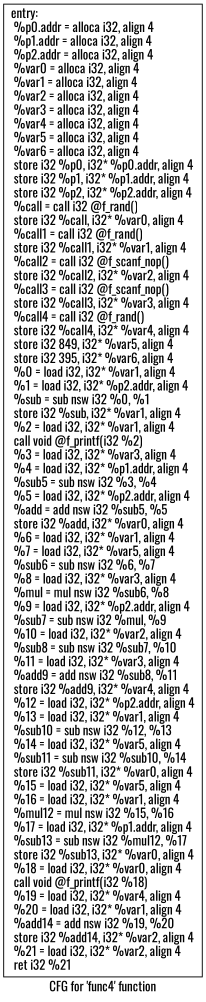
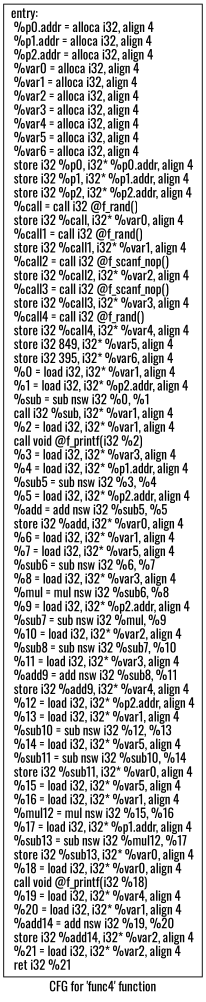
node "entry:": text "store i32 %sub, i32* %var1, align 4" -> "call i32 %sub, i32* %var1, align 4"
